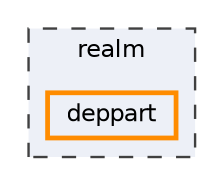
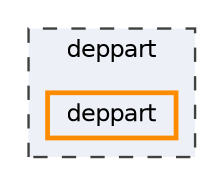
cluster "realm": label "realm" -> "deppart"
